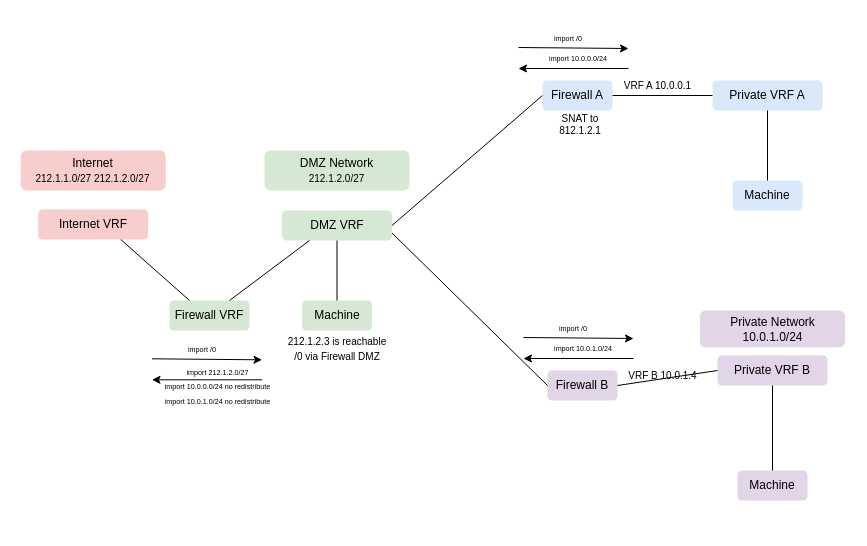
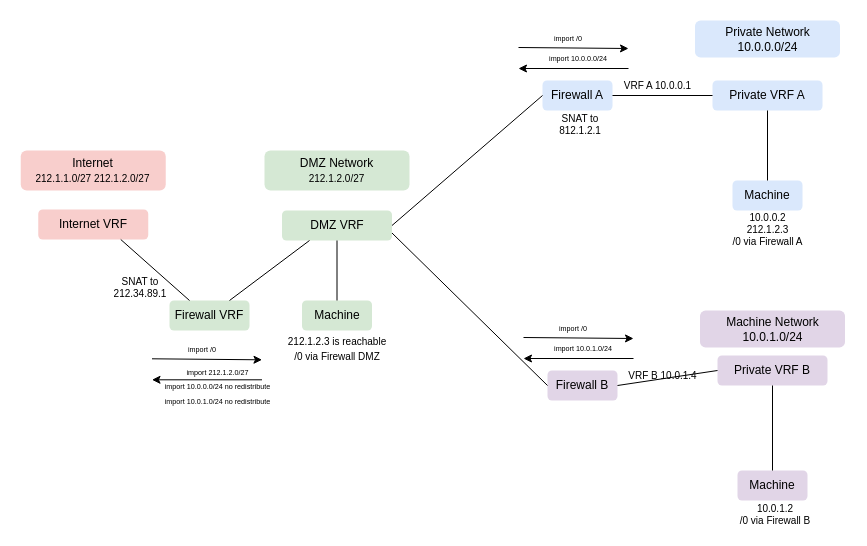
node "Private Network 10.0.0.0/24": added
node "10.0.0.2 212.1.2.3 /0 via Firewall A": added
node "SNAT to 212.34.89.1": added
node "Private Network 10.0.1.0/24": label "Private Network 10.0.1.0/24" -> "Machine Network 10.0.1.0/24"
node "10.0.1.2 /0 via Firewall B": added
